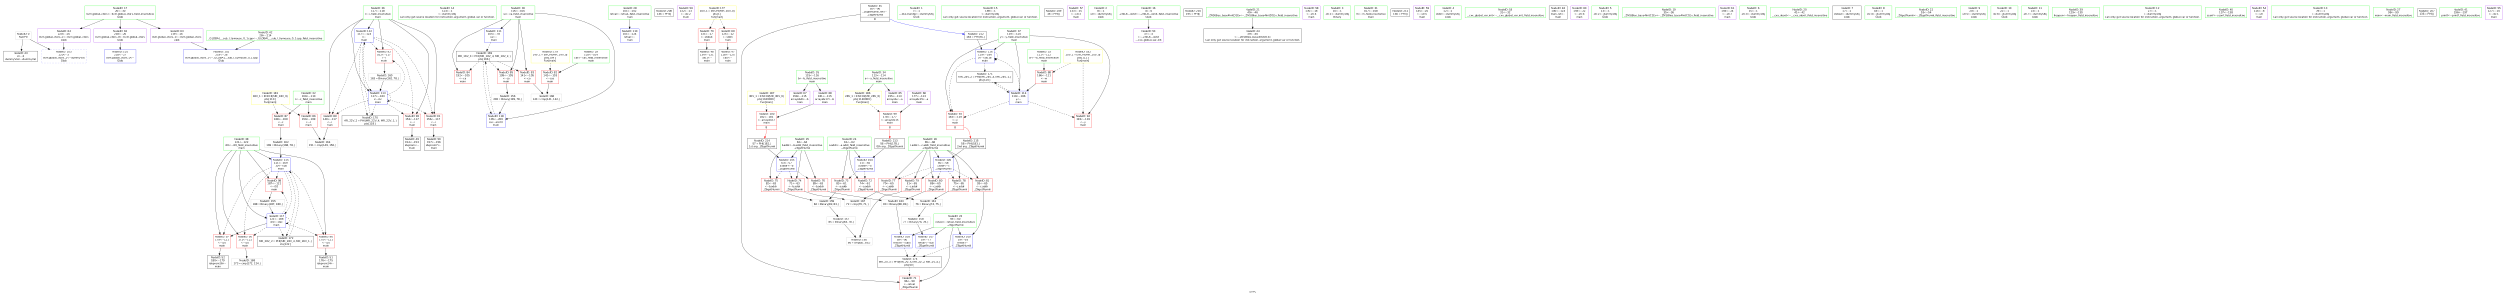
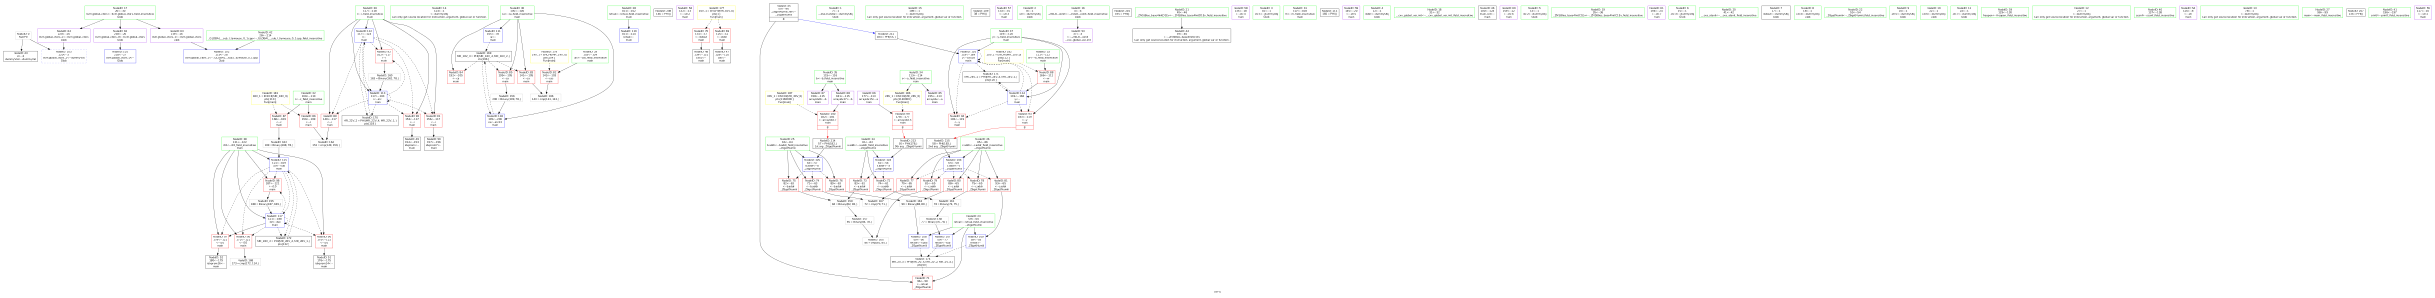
node "NodeID: 3": text "Binary" -> "Glob"
edge "NodeID: 182" -> "NodeID: 94": now "NodeID: 116" -> "NodeID: 94"
